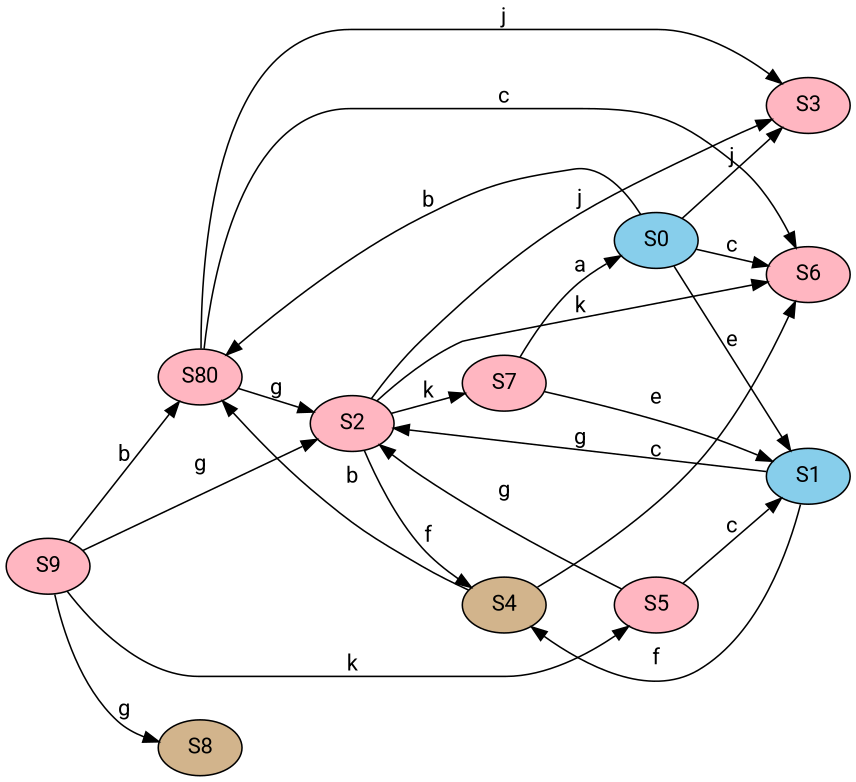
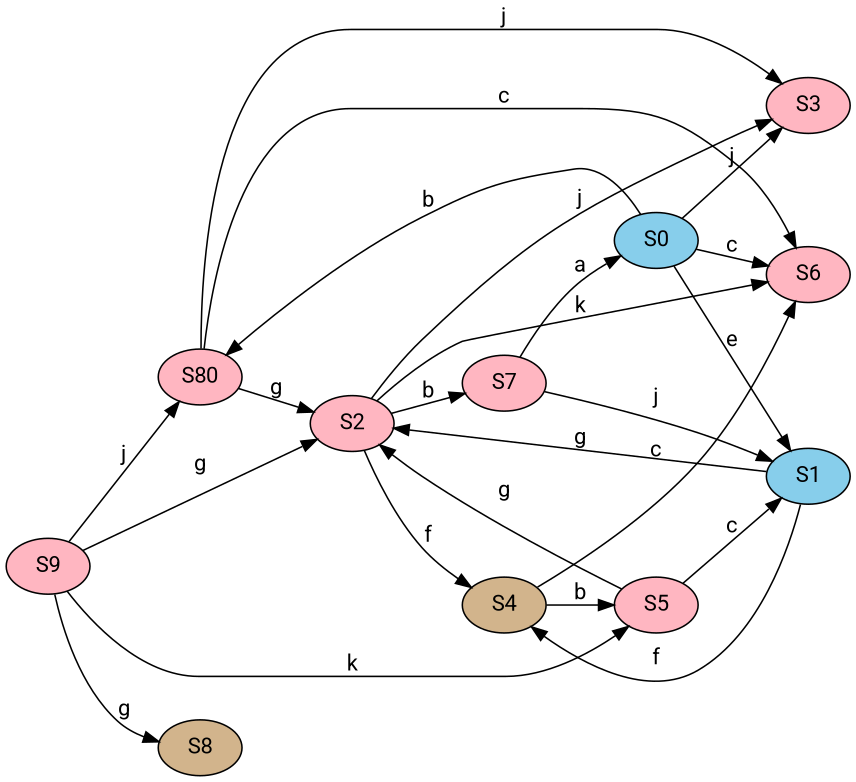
edge "S2" -> "S7": label "k" -> "b"
edge "S7" -> "S1": label "e" -> "j"
edge "S9" -> "S80": label "b" -> "j"
edge "S4" -> "S80": now "S4" -> "S5"
